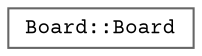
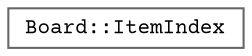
node "Board::Board": label "Board::Board" -> "Board::ItemIndex"
